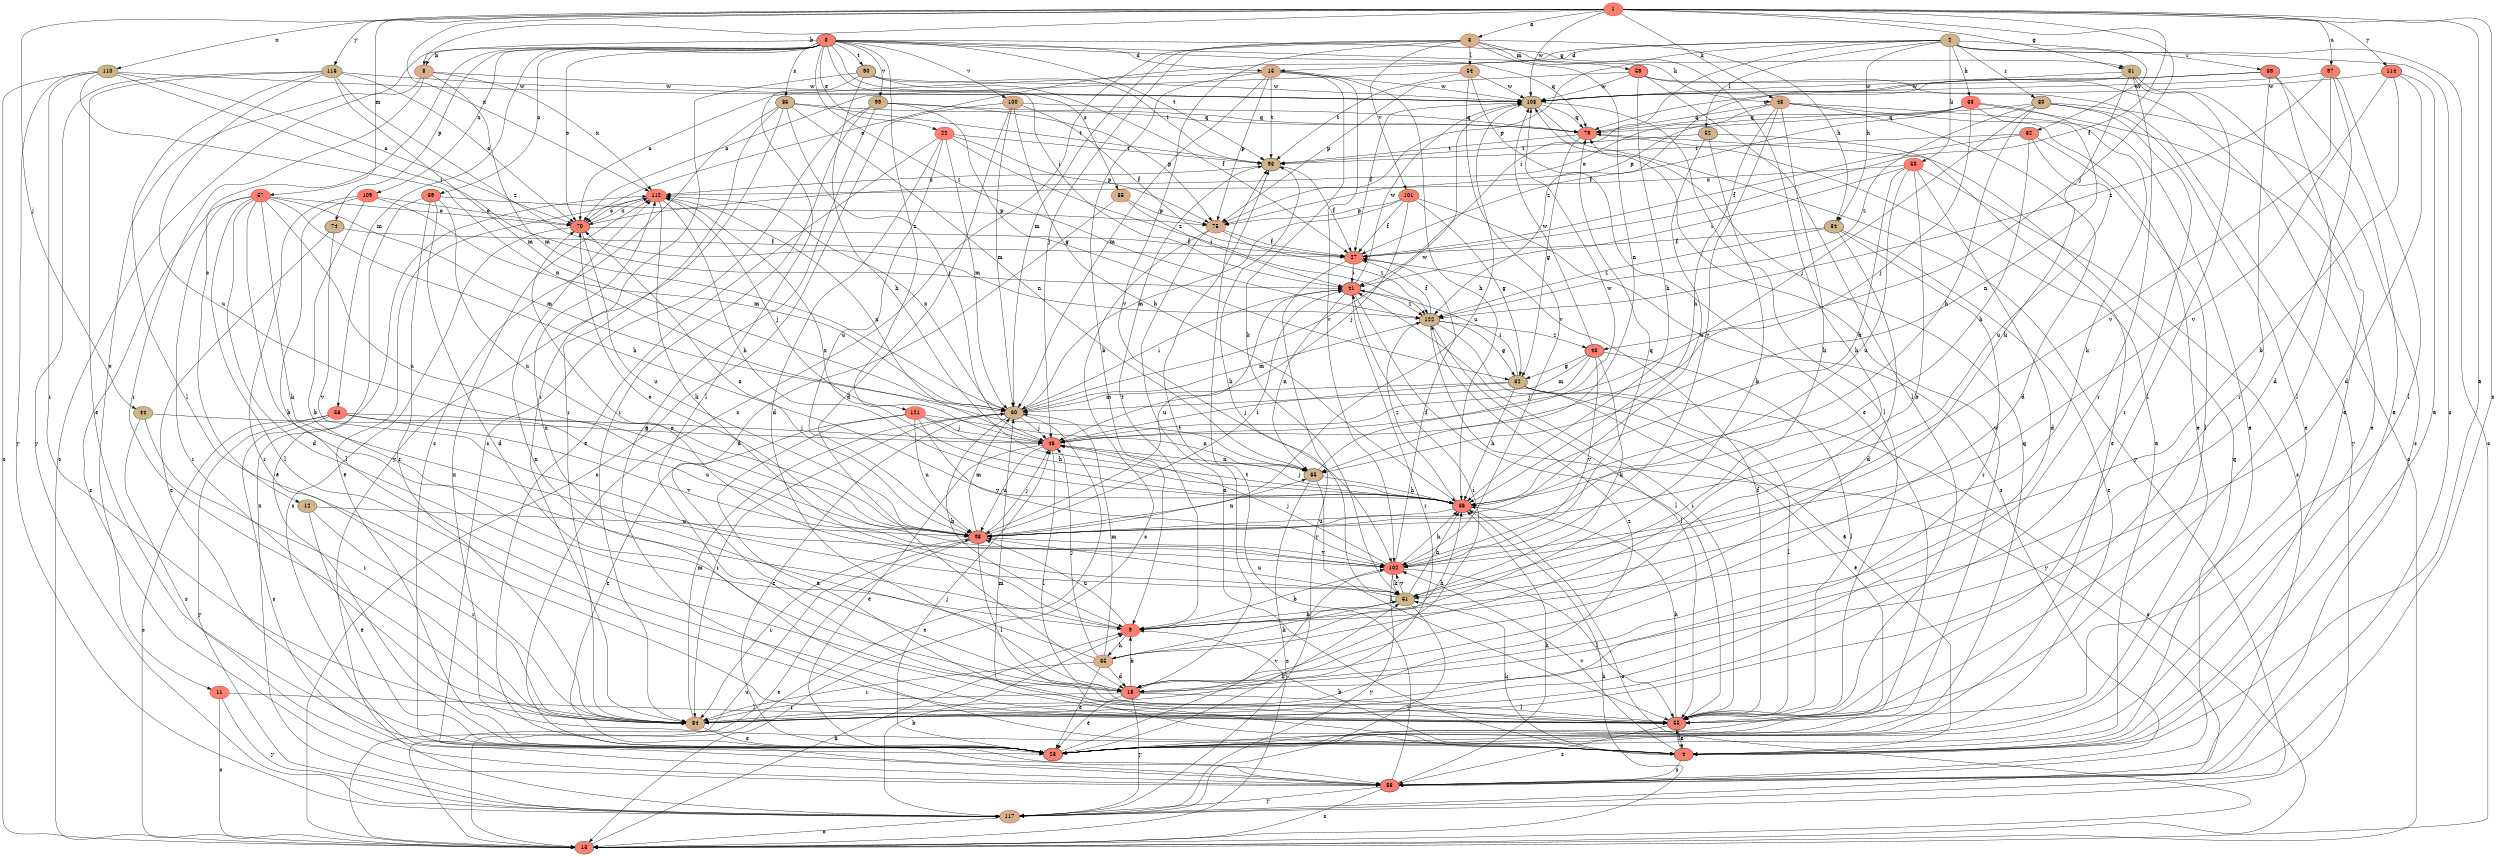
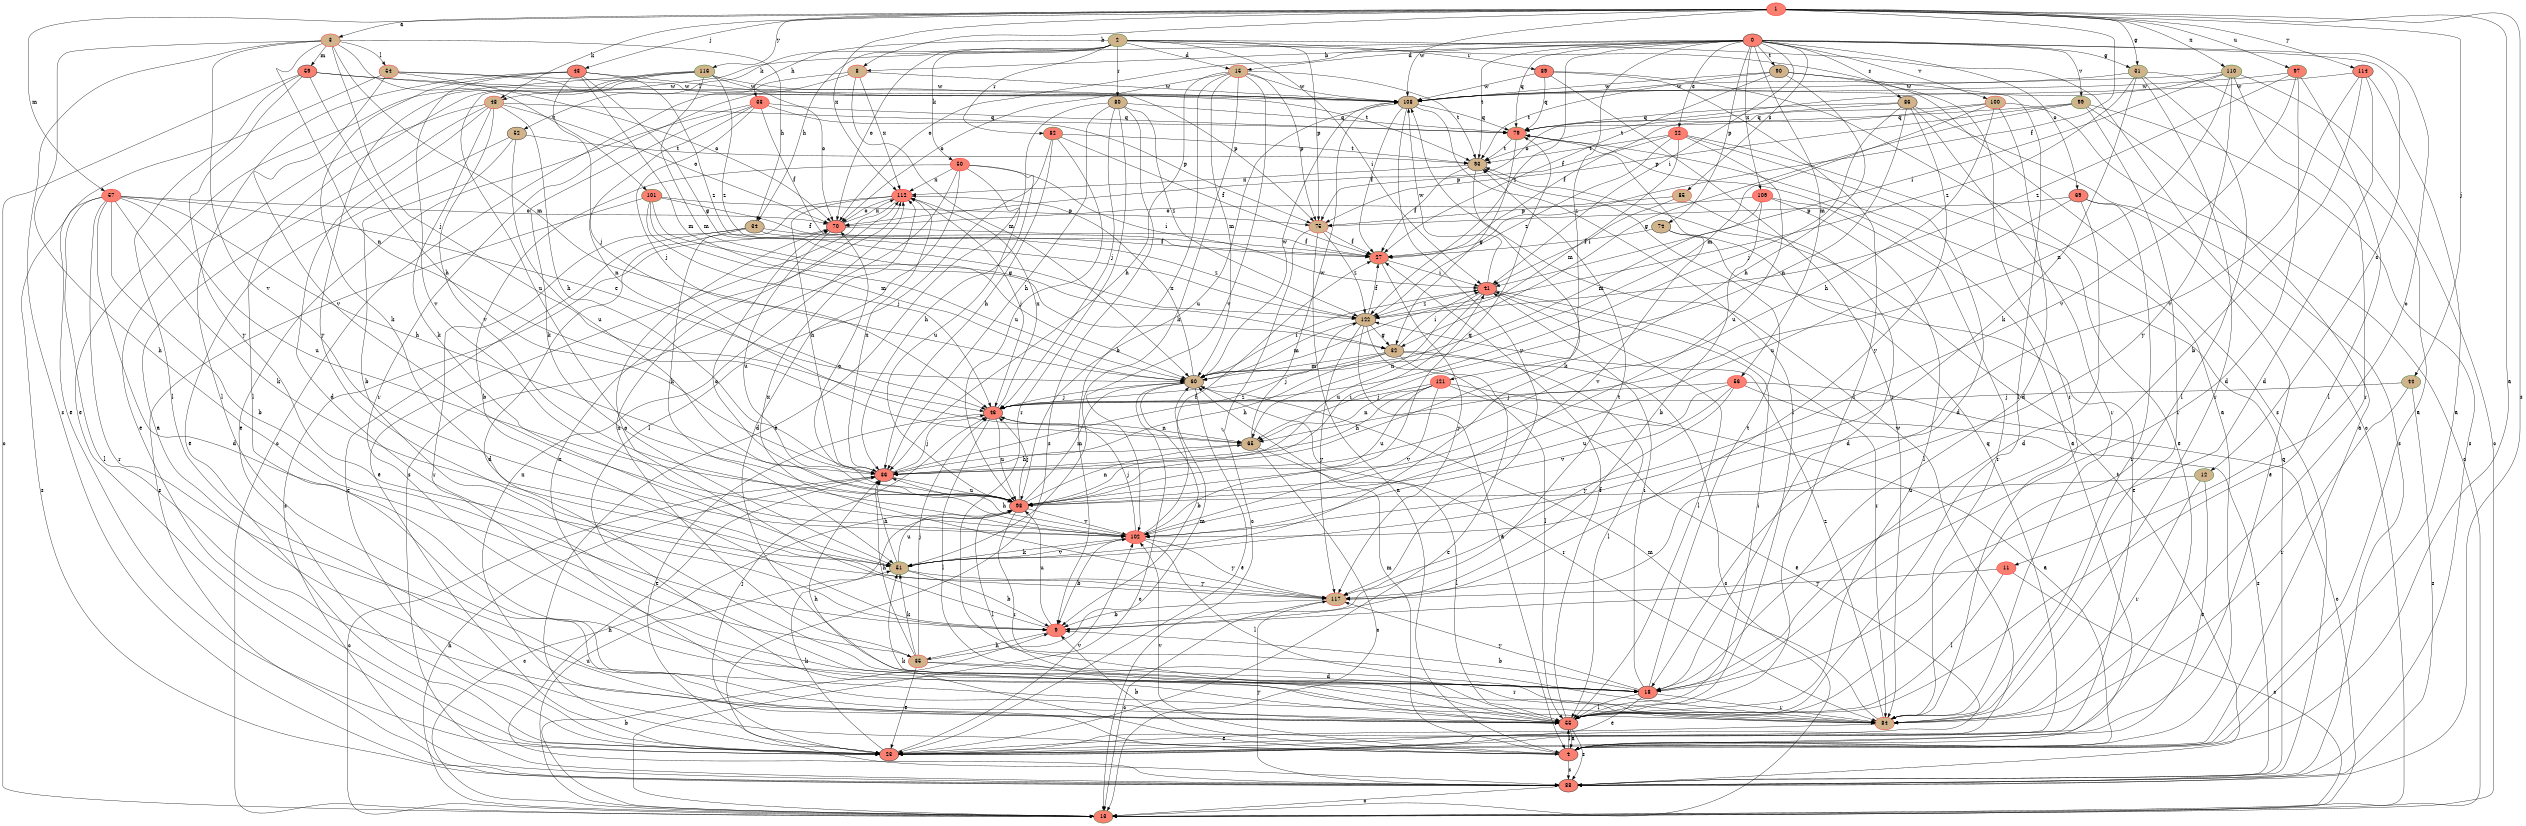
edge "57" -> "60": label "m" -> "e"
edge "122" -> "43": reversed
edge "51" -> "93": reversed
